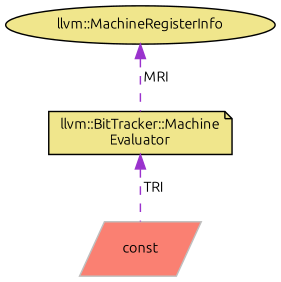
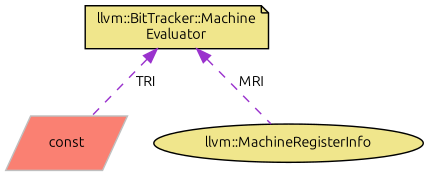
edge "llvm::BitTracker::Machine Evaluator" -> "llvm::MachineRegisterInfo": reversed
